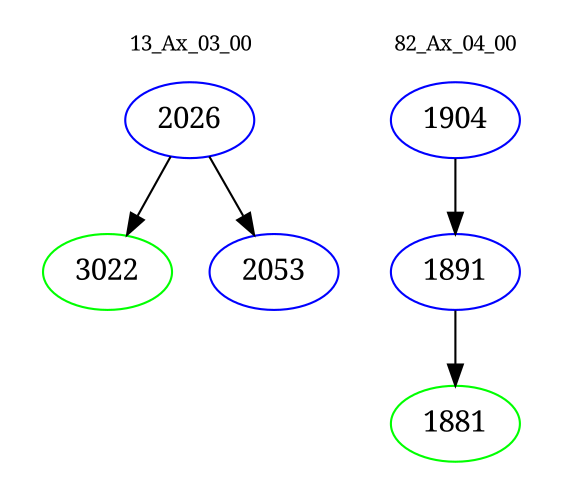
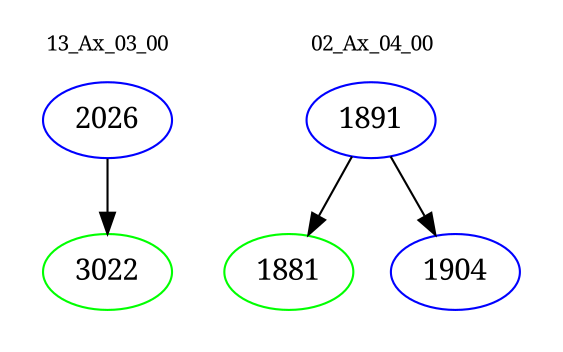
cluster "82_Ax_04_00": label "82_Ax_04_00" -> "02_Ax_04_00"
edge "1904" -> "1891": reversed
node "2053": removed
